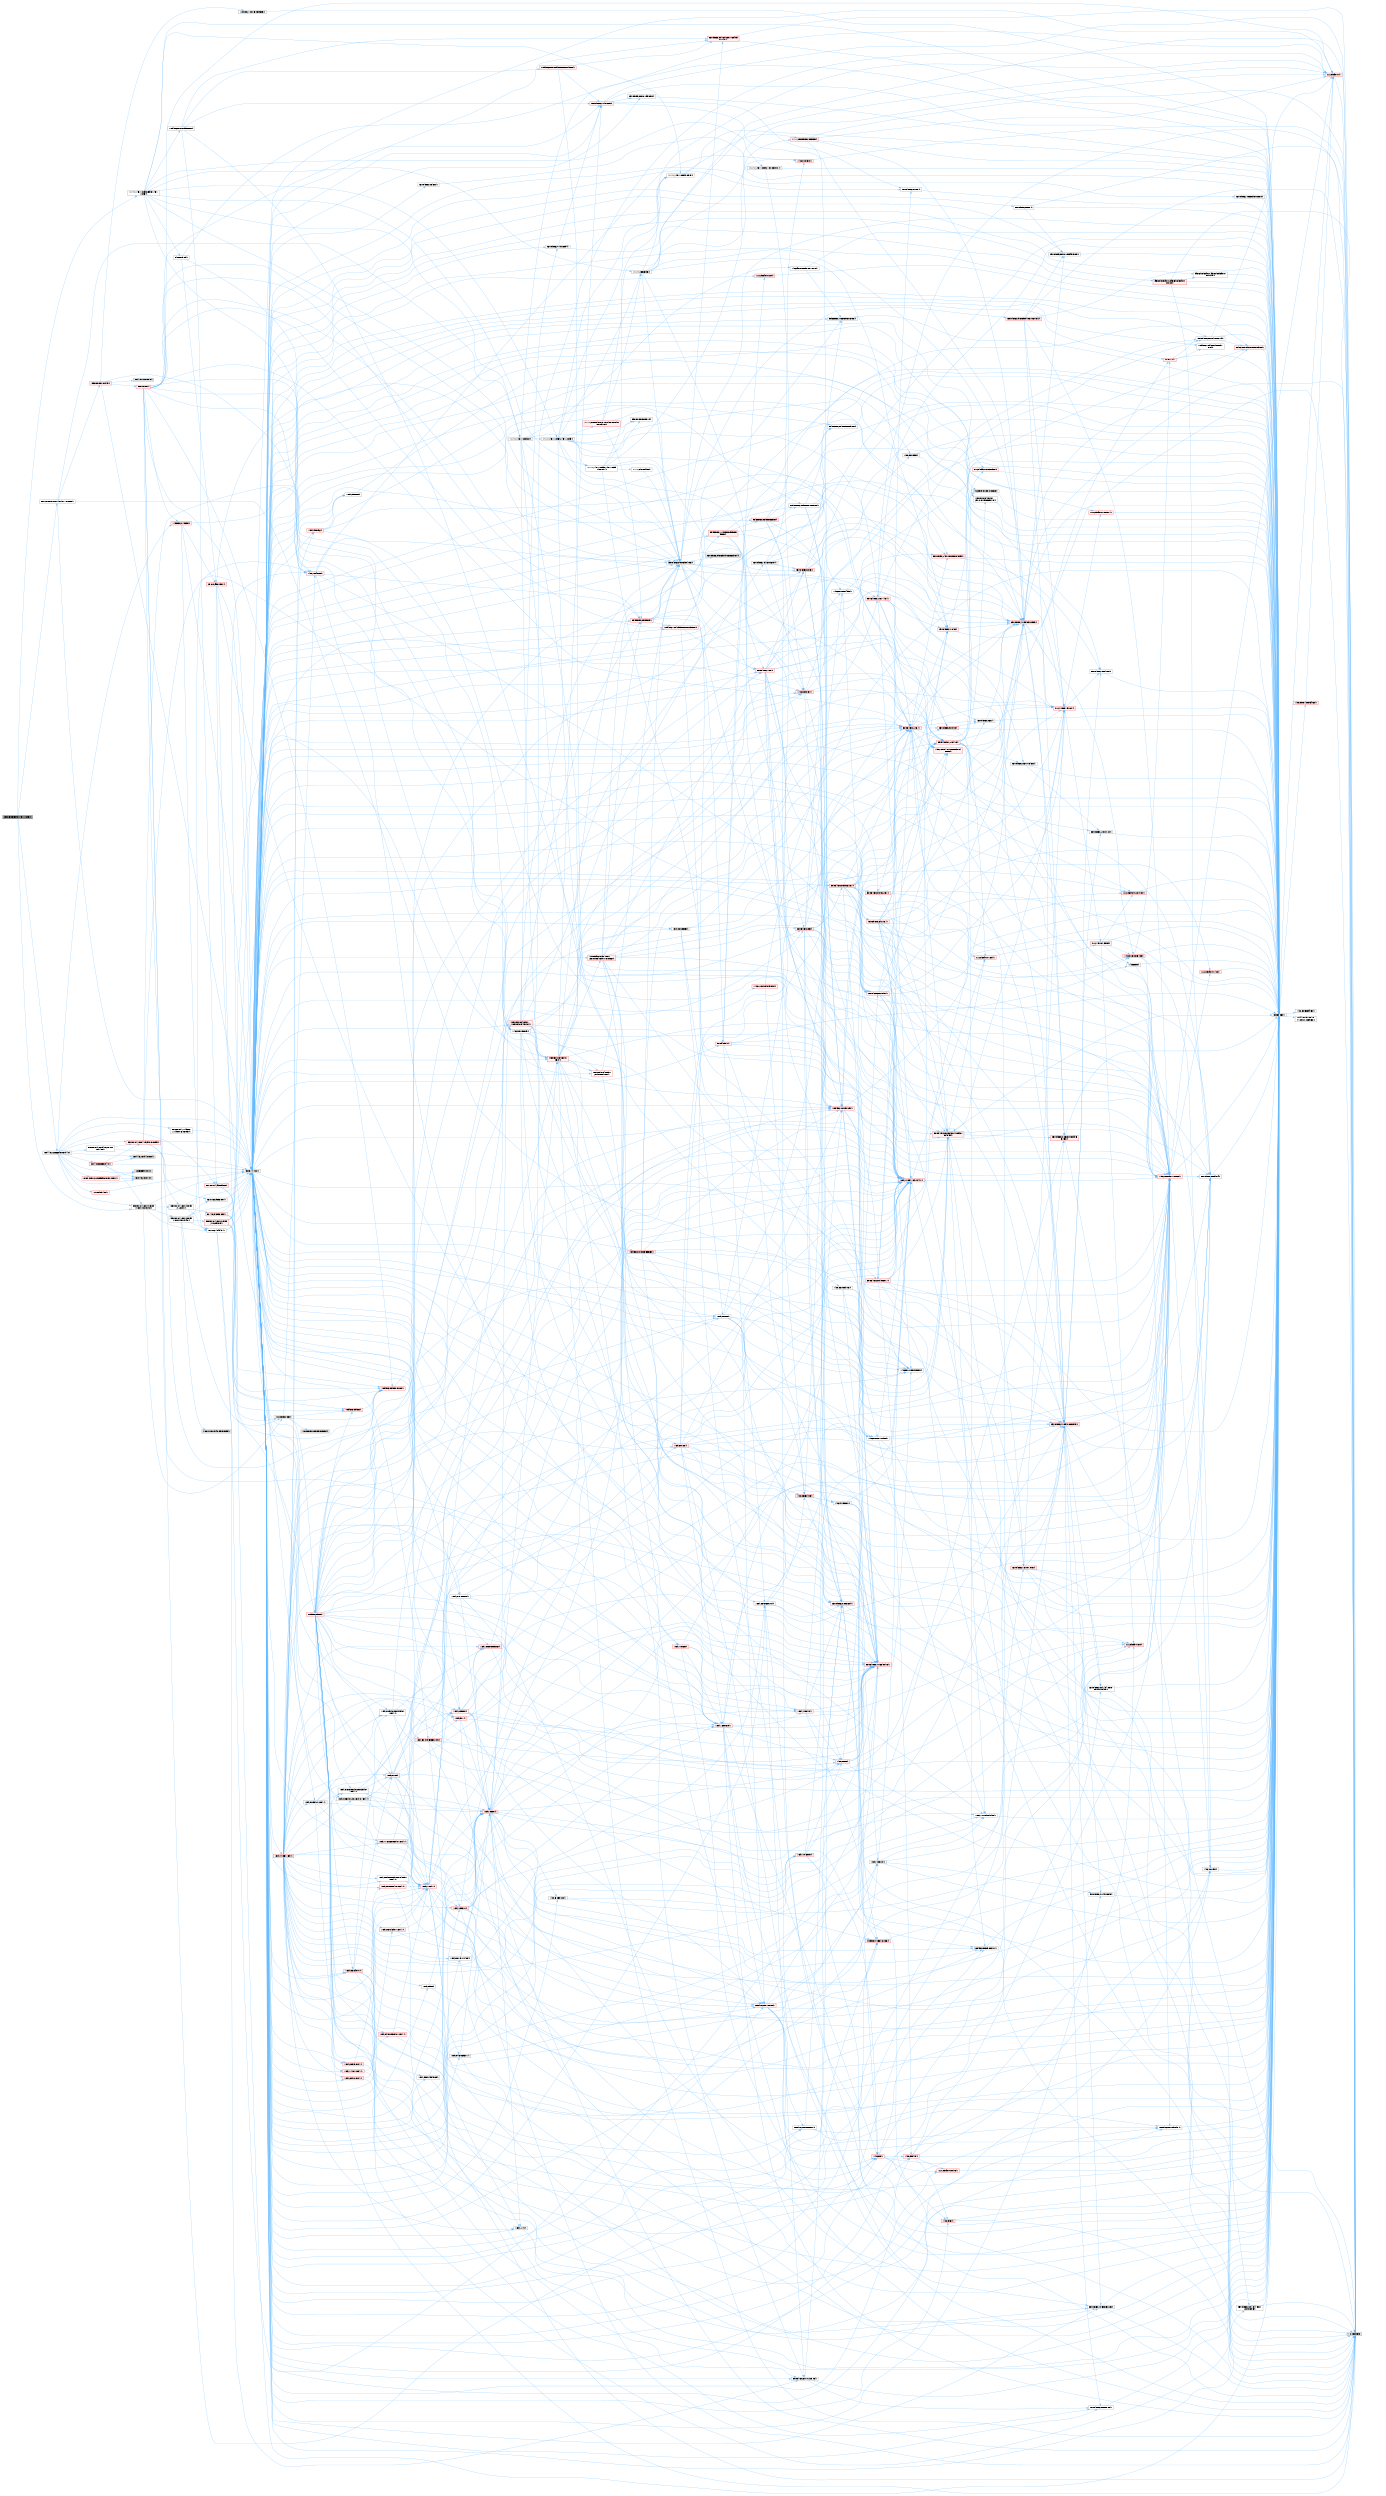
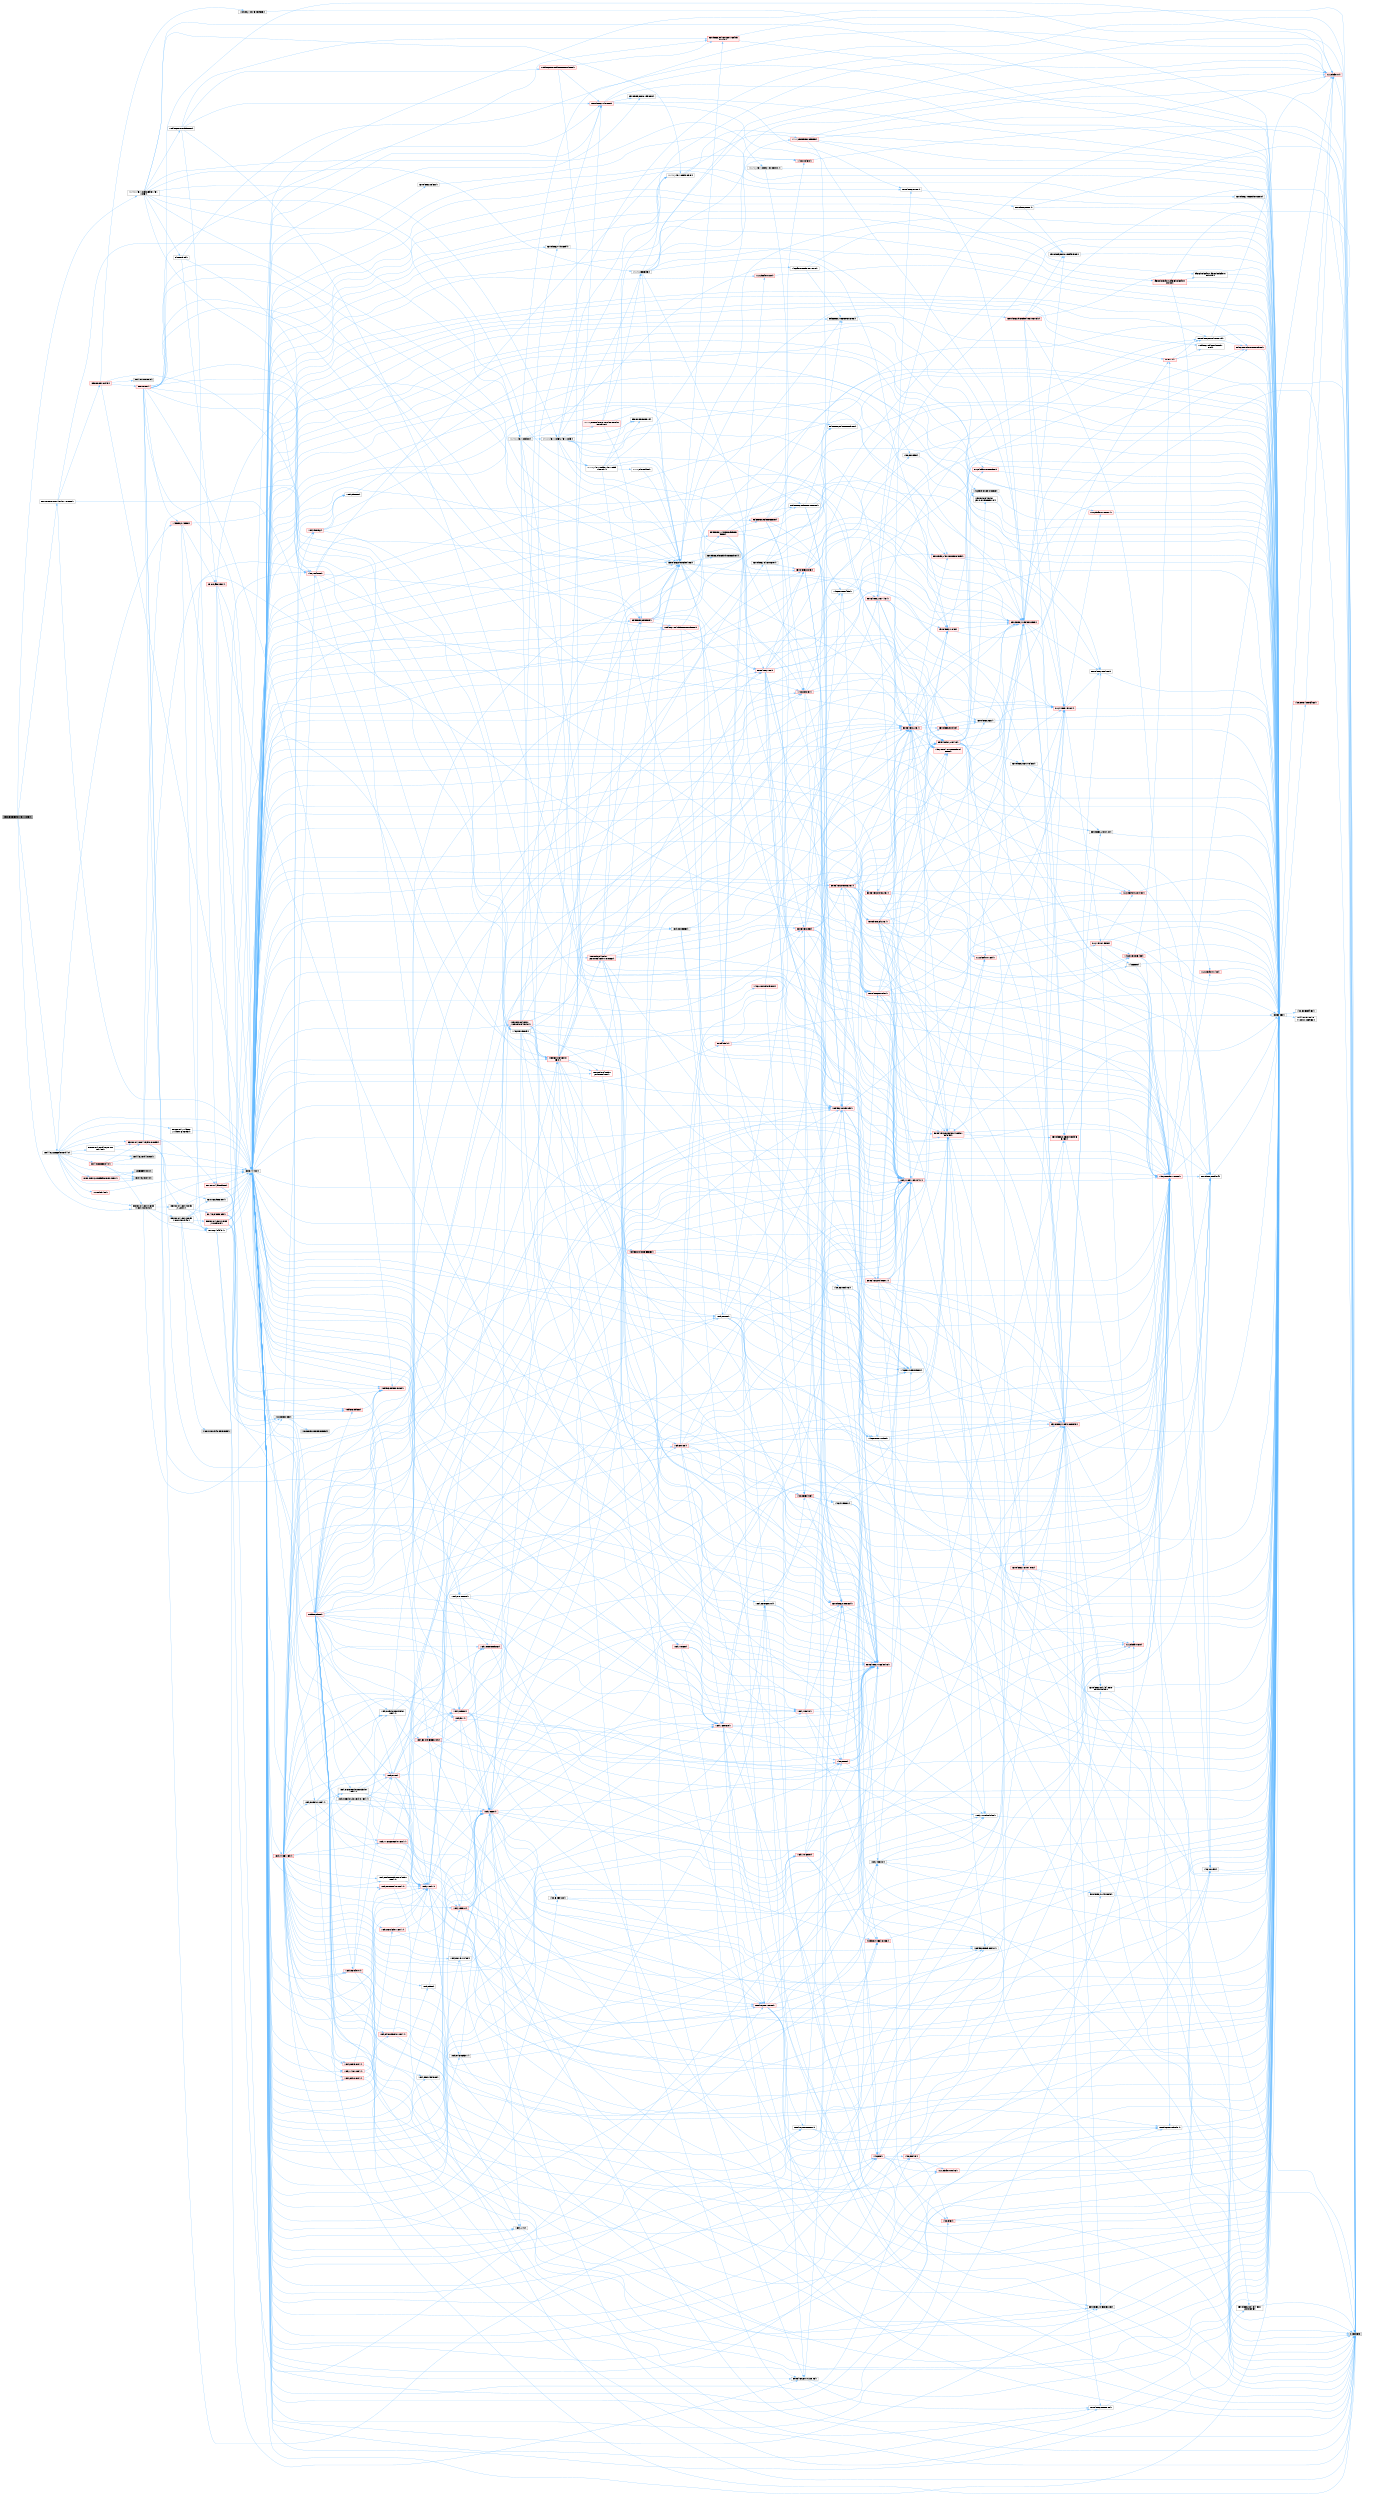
edge "Templates/UnrealTemplate.h" -> "Misc/OutputDevice.h": now "Templates/UnrealTemplate.h" -> "Templates/IsPointer.h"
node "AssetEditorSubsystem /TextLocalizationManager.h": label "AssetEditorSubsystem /TextLocalizationManager.h" -> "Internationalization /TextLocalizationManager.h"
